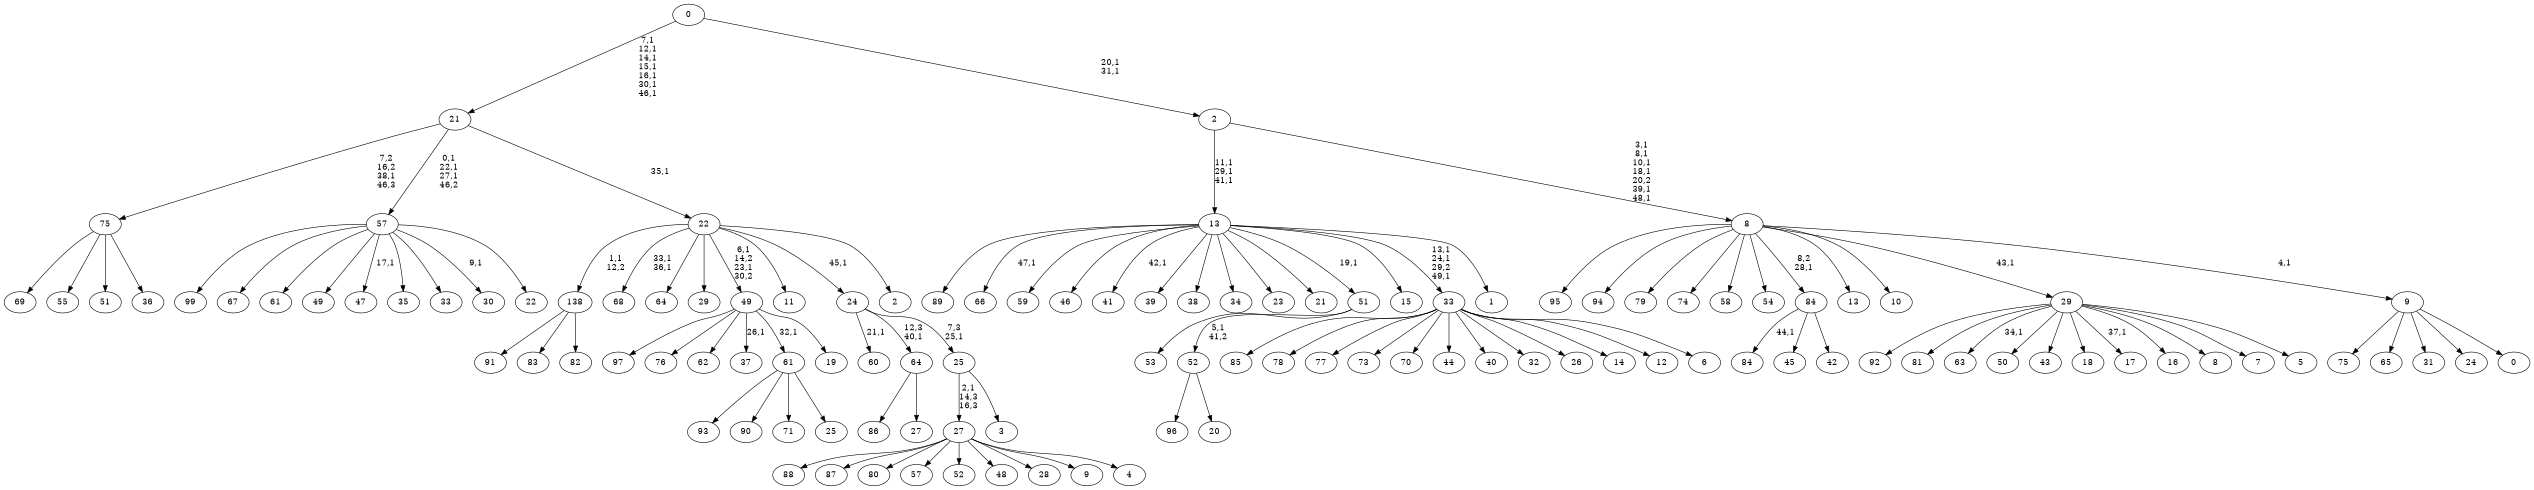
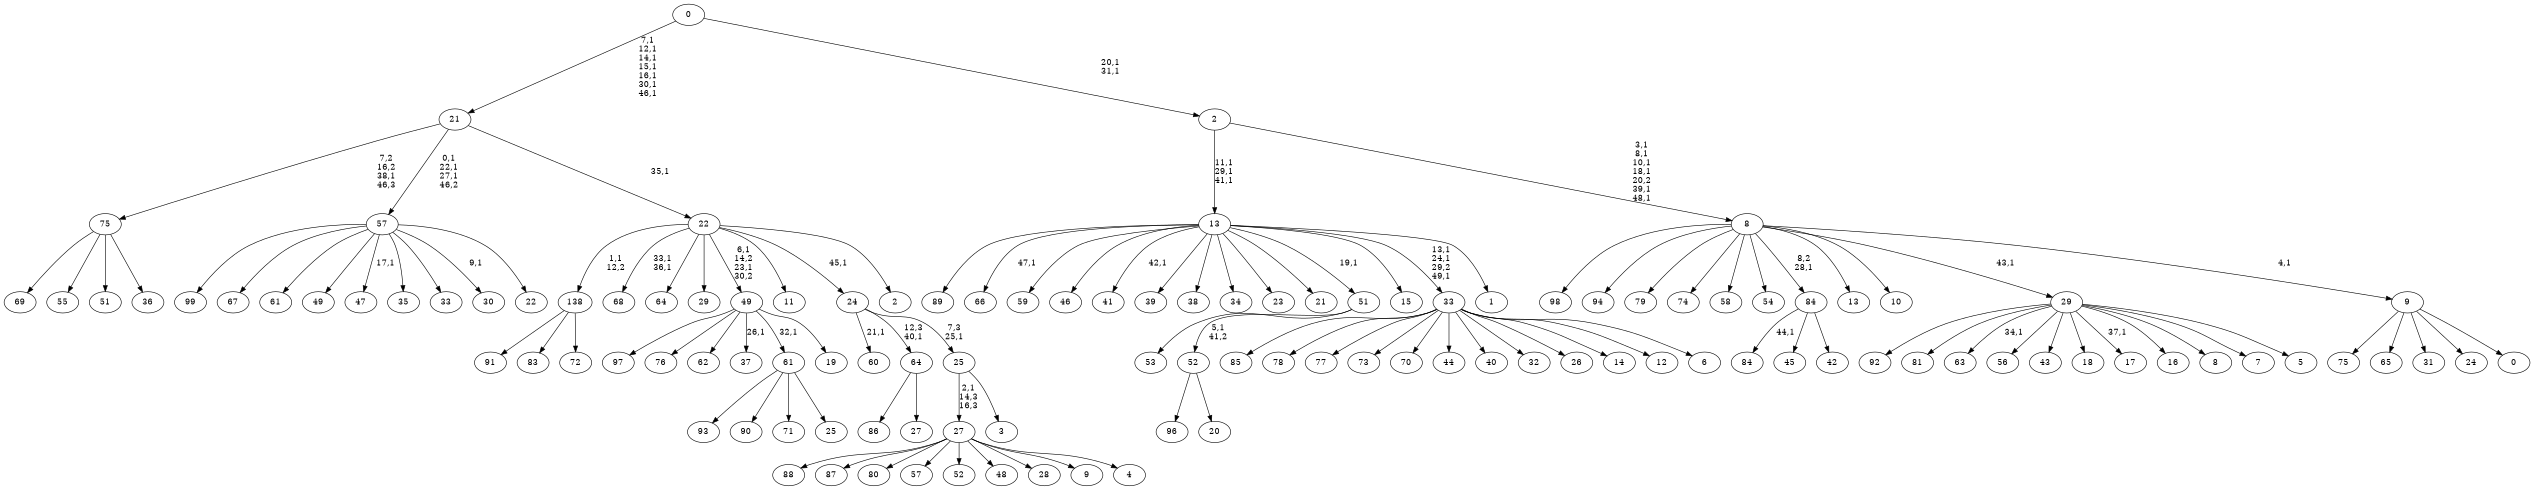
node "95": label "95" -> "98"
node "82": label "82" -> "72"
node "50": label "50" -> "56"
